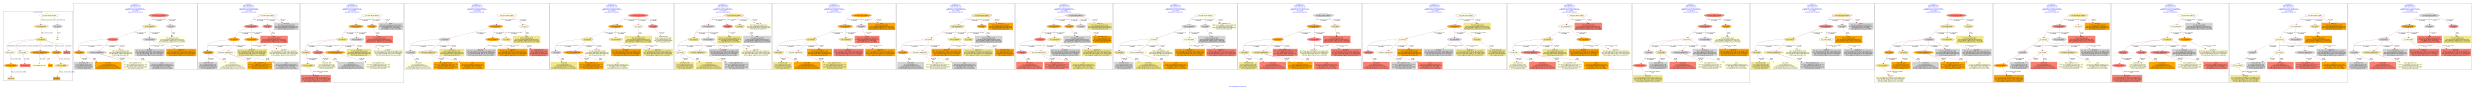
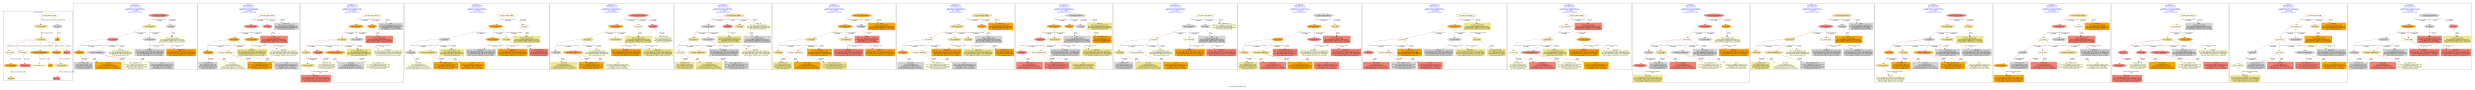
node "title": fillcolor lightyellow -> orange
node "birthDate": fillcolor orange -> salmon
